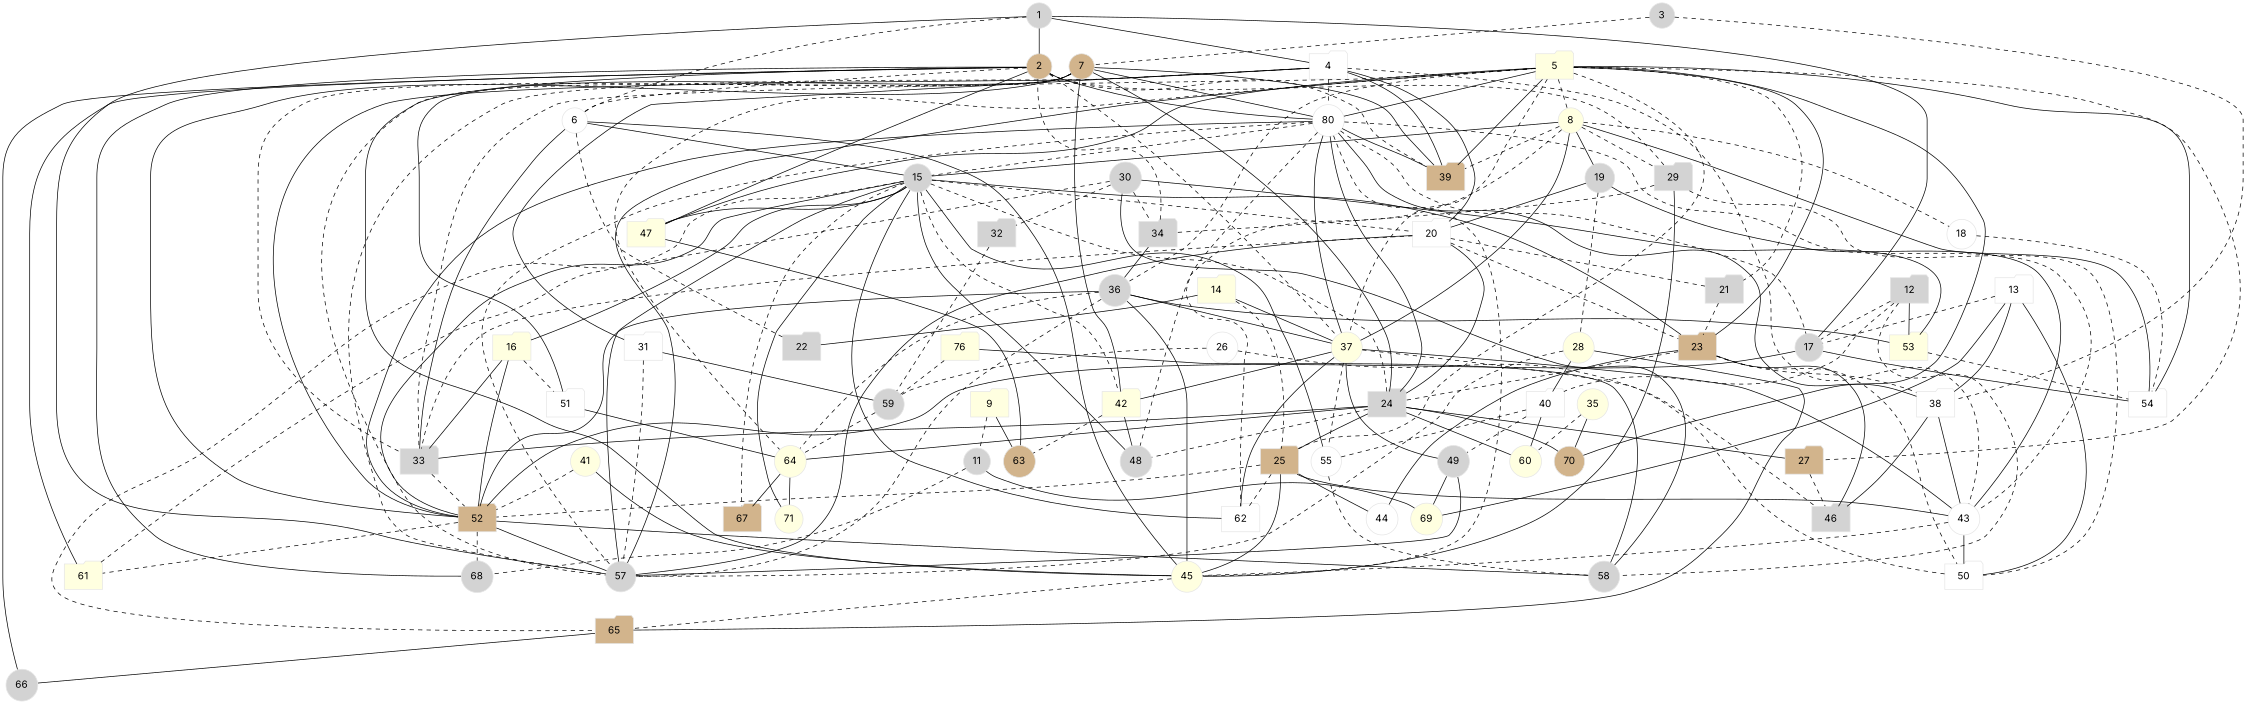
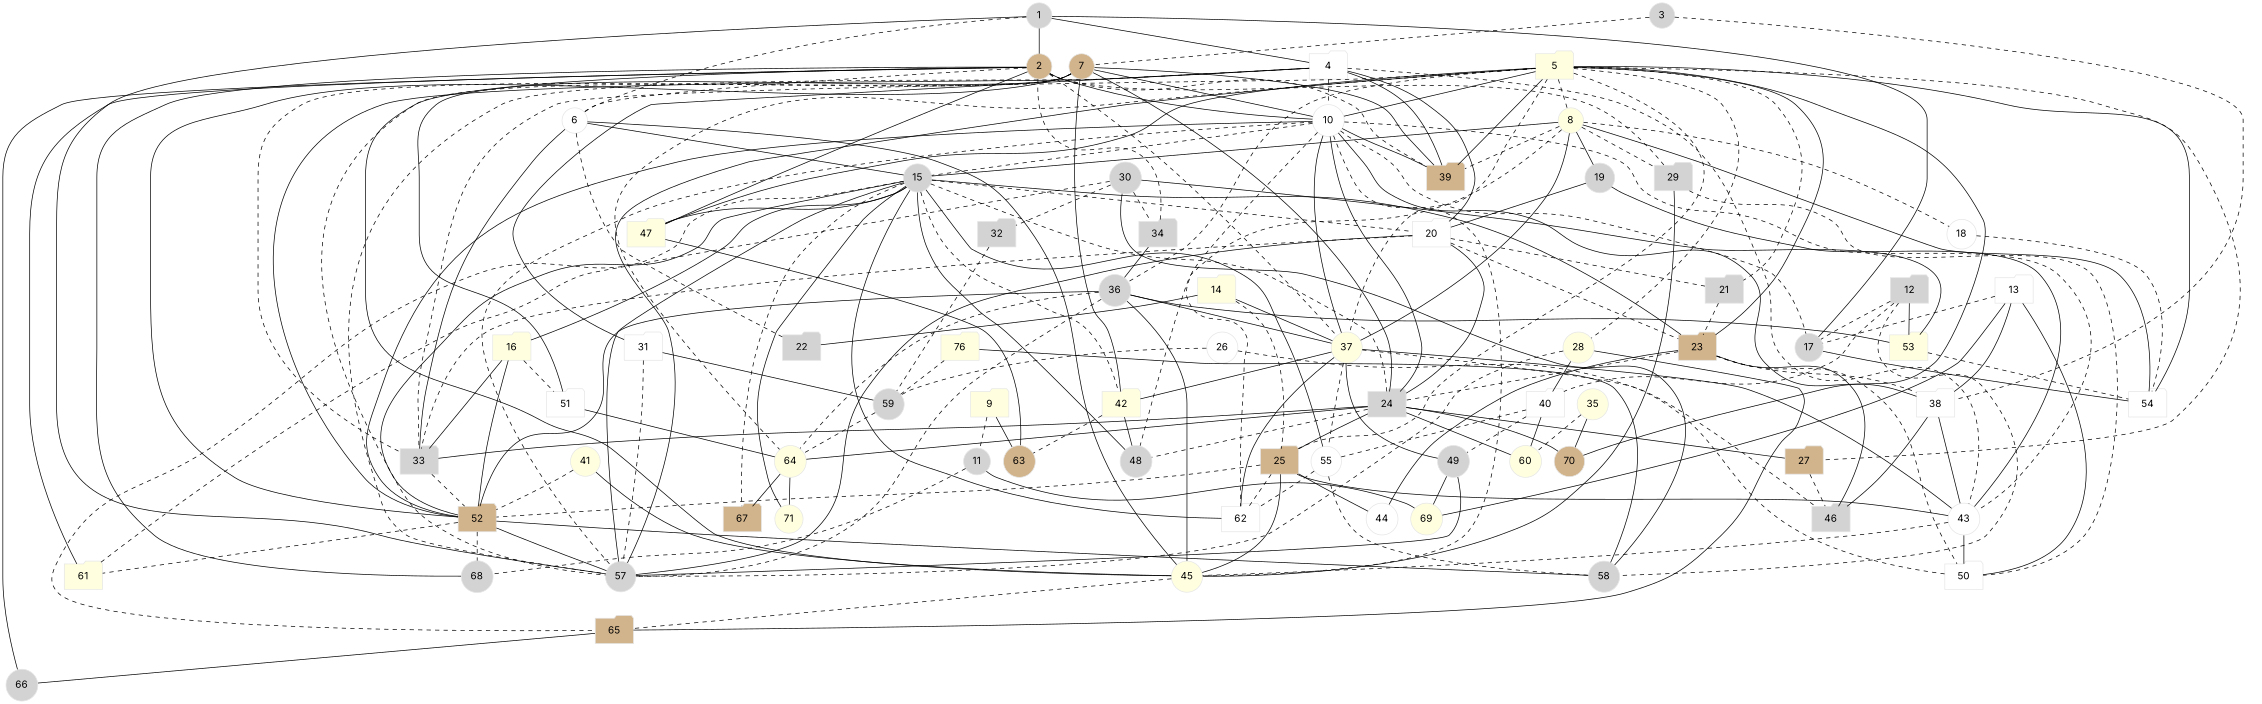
node "80": label "80" -> "10"
edge "29" -- "34": removed
edge "19" -- "28": now "5" -- "28"
edge "17" -- "52": removed
edge "55" -- "62": added
